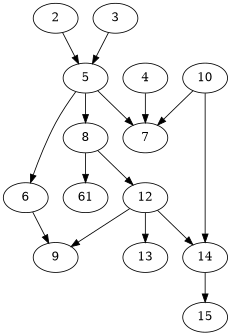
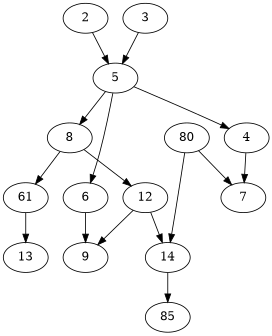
node "10": label "10" -> "80"
edge "5" -> "7": now "5" -> "4"
edge "12" -> "13": now "61" -> "13"
node "15": label "15" -> "85"
